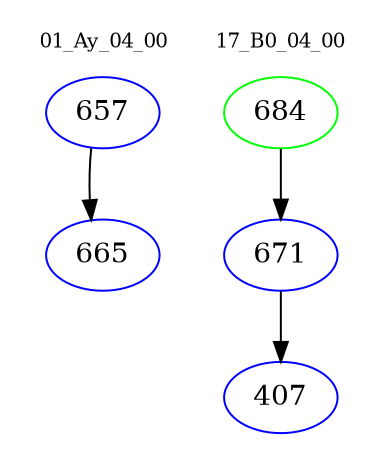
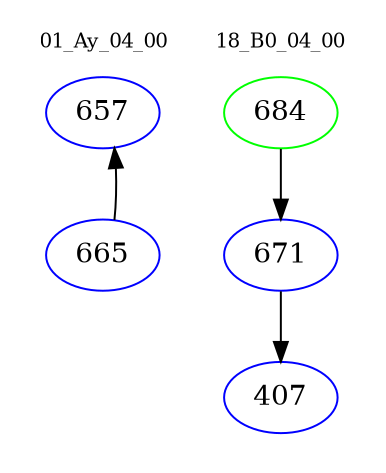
cluster "17_B0_04_00": label "17_B0_04_00" -> "18_B0_04_00"
edge "657" -> "665": reversed
